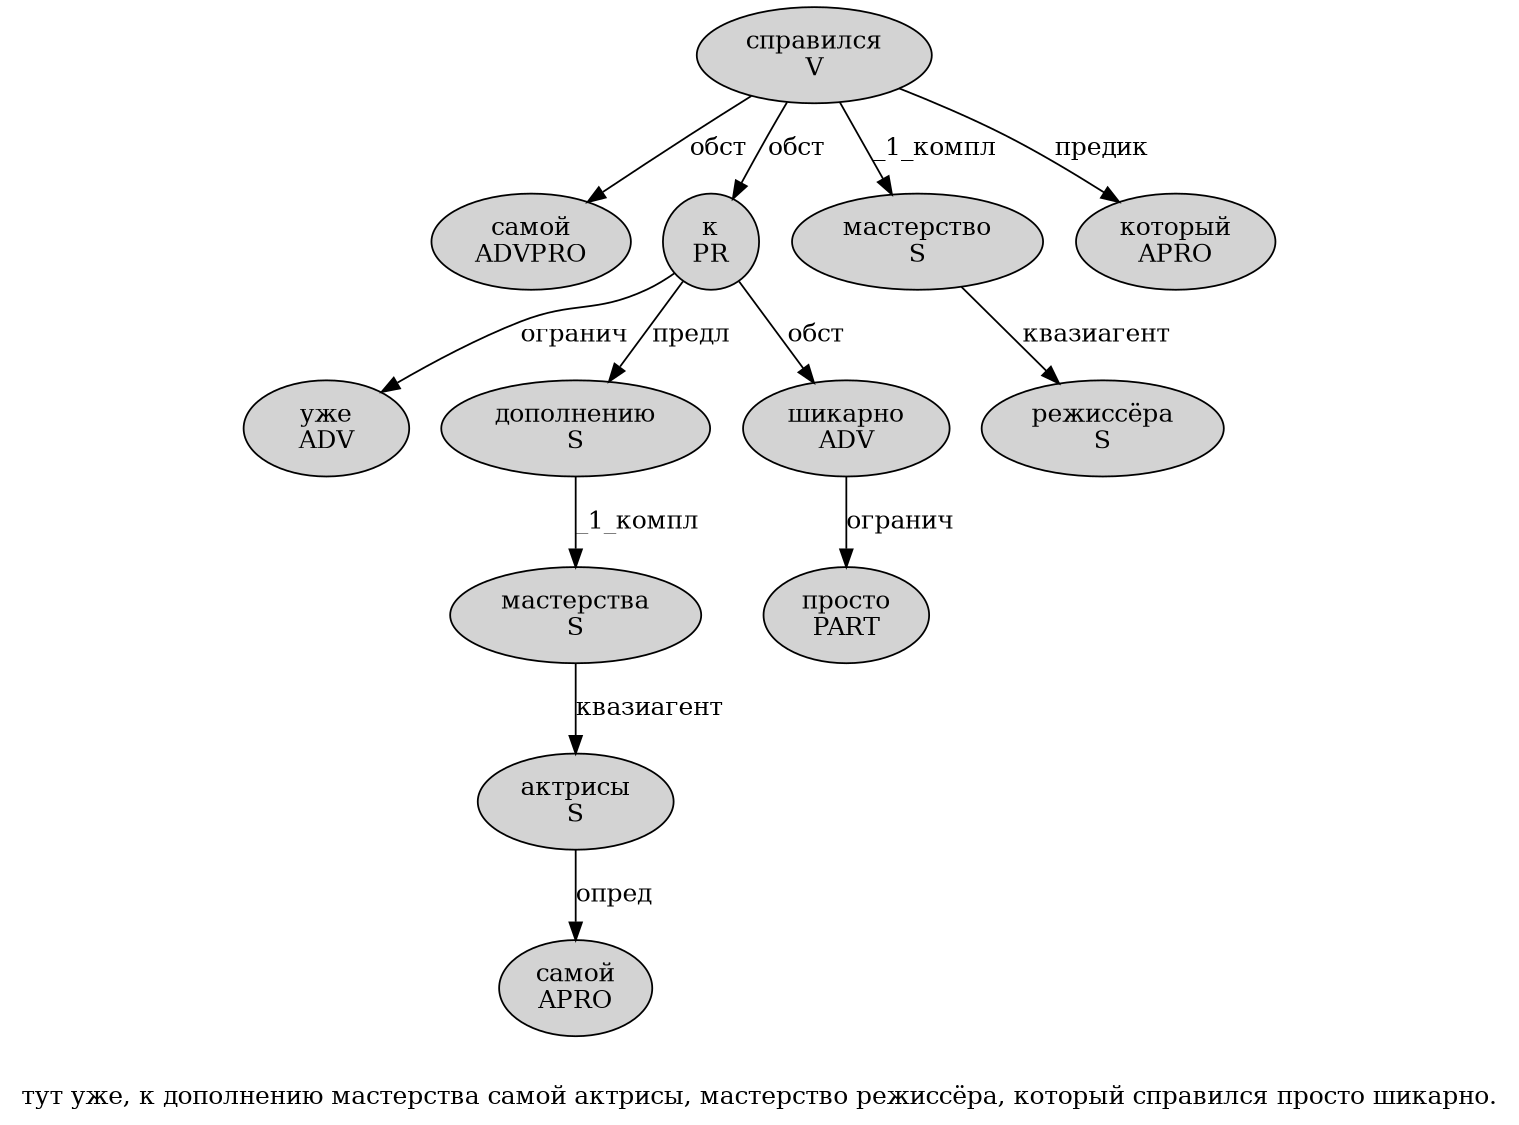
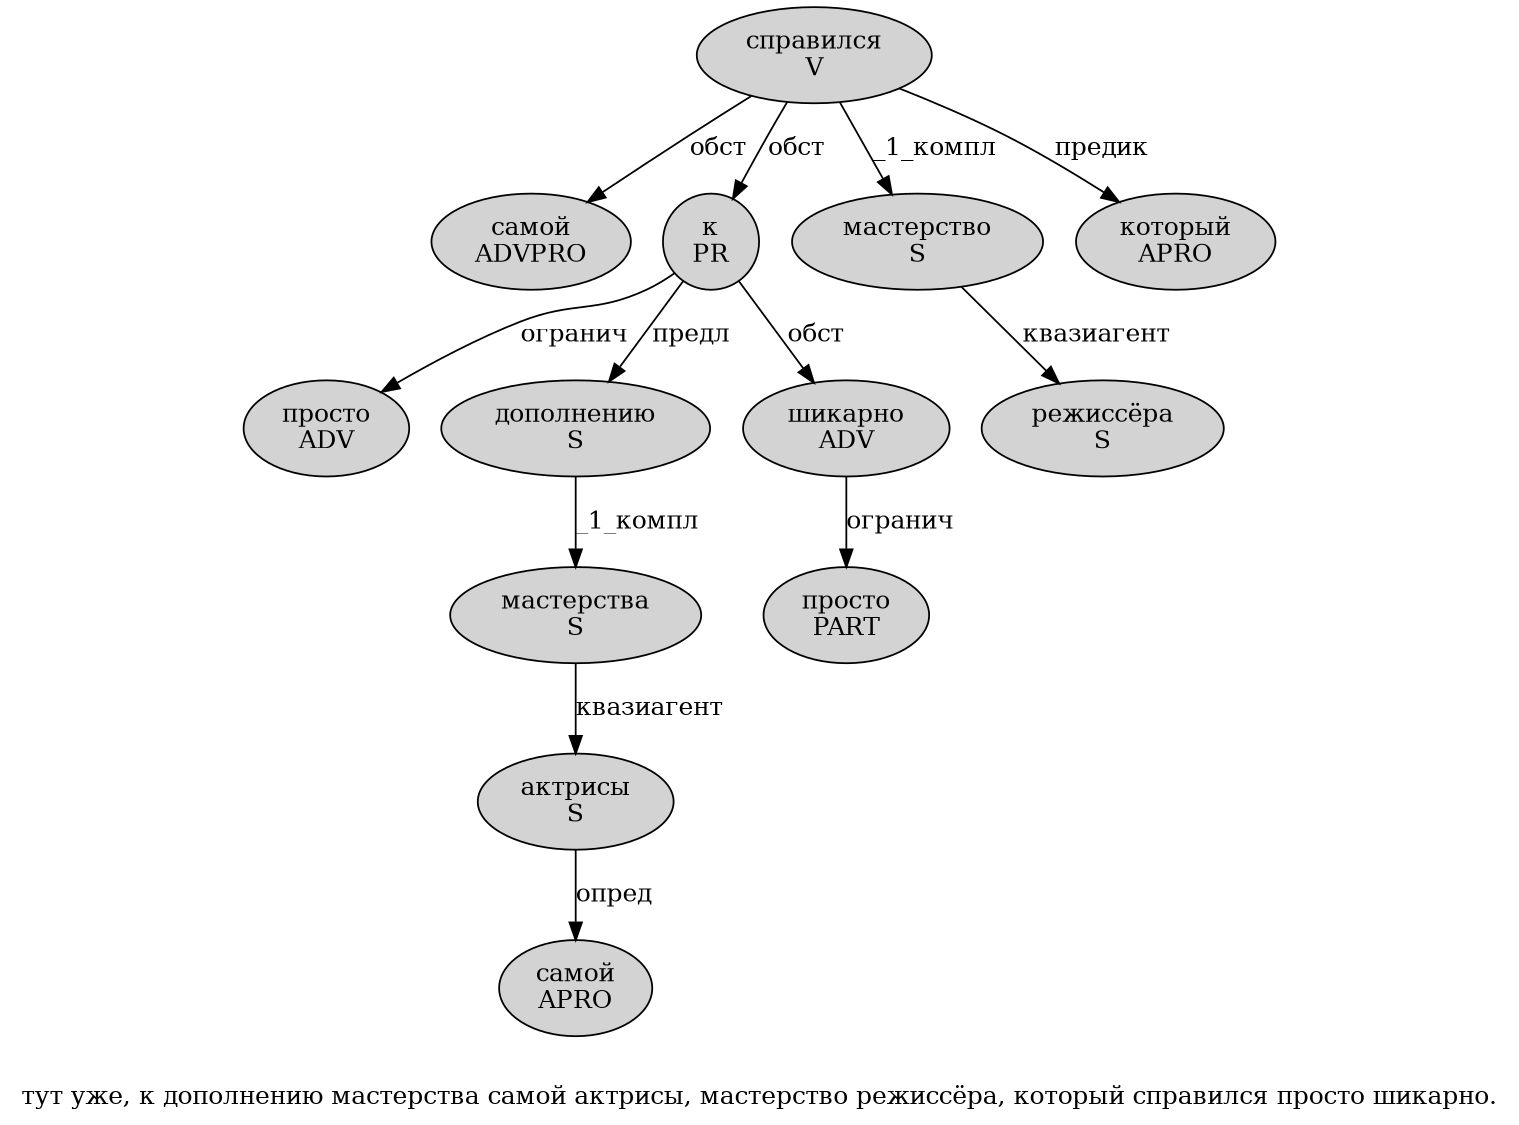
node "уже ADV": label "уже ADV" -> "просто ADV"
